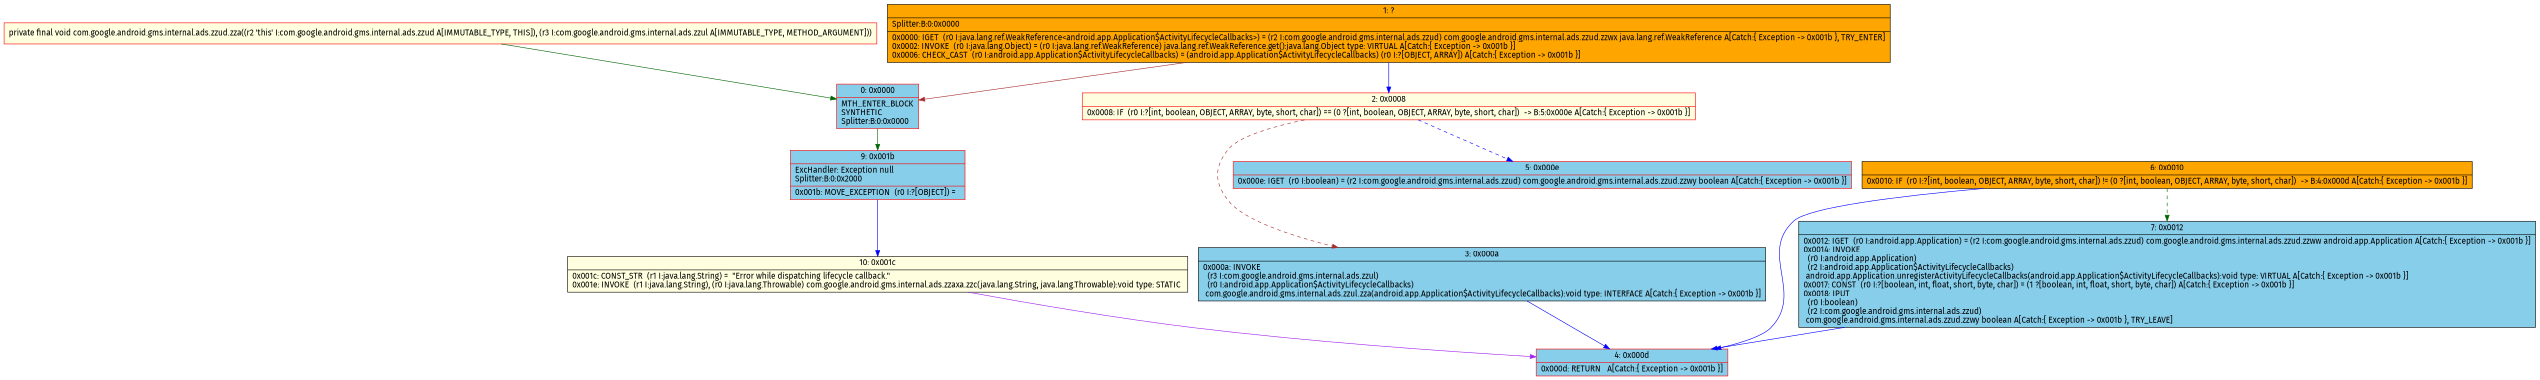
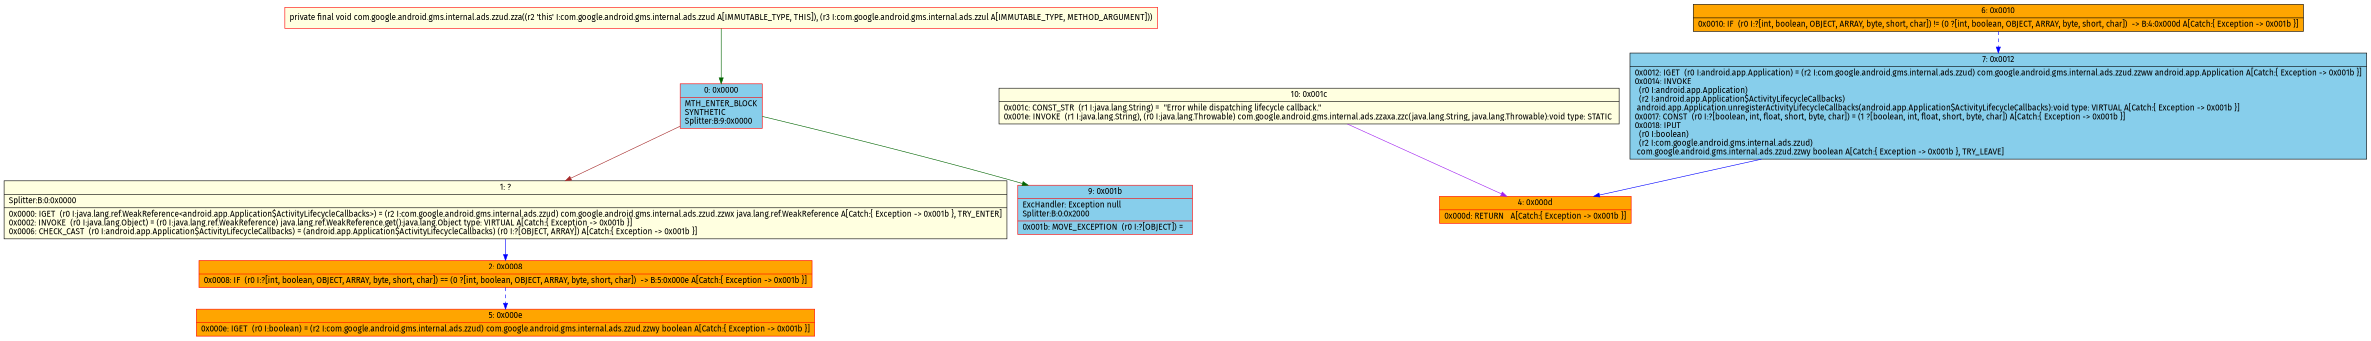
node "1: ?": fillcolor orange -> lightyellow
edge "1: ?" -> "0: 0x0000": reversed
node "2: 0x0008": fillcolor lightyellow -> orange
node "0: 0x0000": text "Splitter:B:0:0x0000" -> "Splitter:B:9:0x0000"
node "5: 0x000e": fillcolor skyblue -> orange
edge "6: 0x0010" -> "7: 0x0012": color darkgreen -> blue
edge "6: 0x0010" -> "4: 0x000d": removed
edge "9: 0x001b" -> "10: 0x001c": removed
node "3: 0x000a": removed
node "4: 0x000d": fillcolor skyblue -> orange
